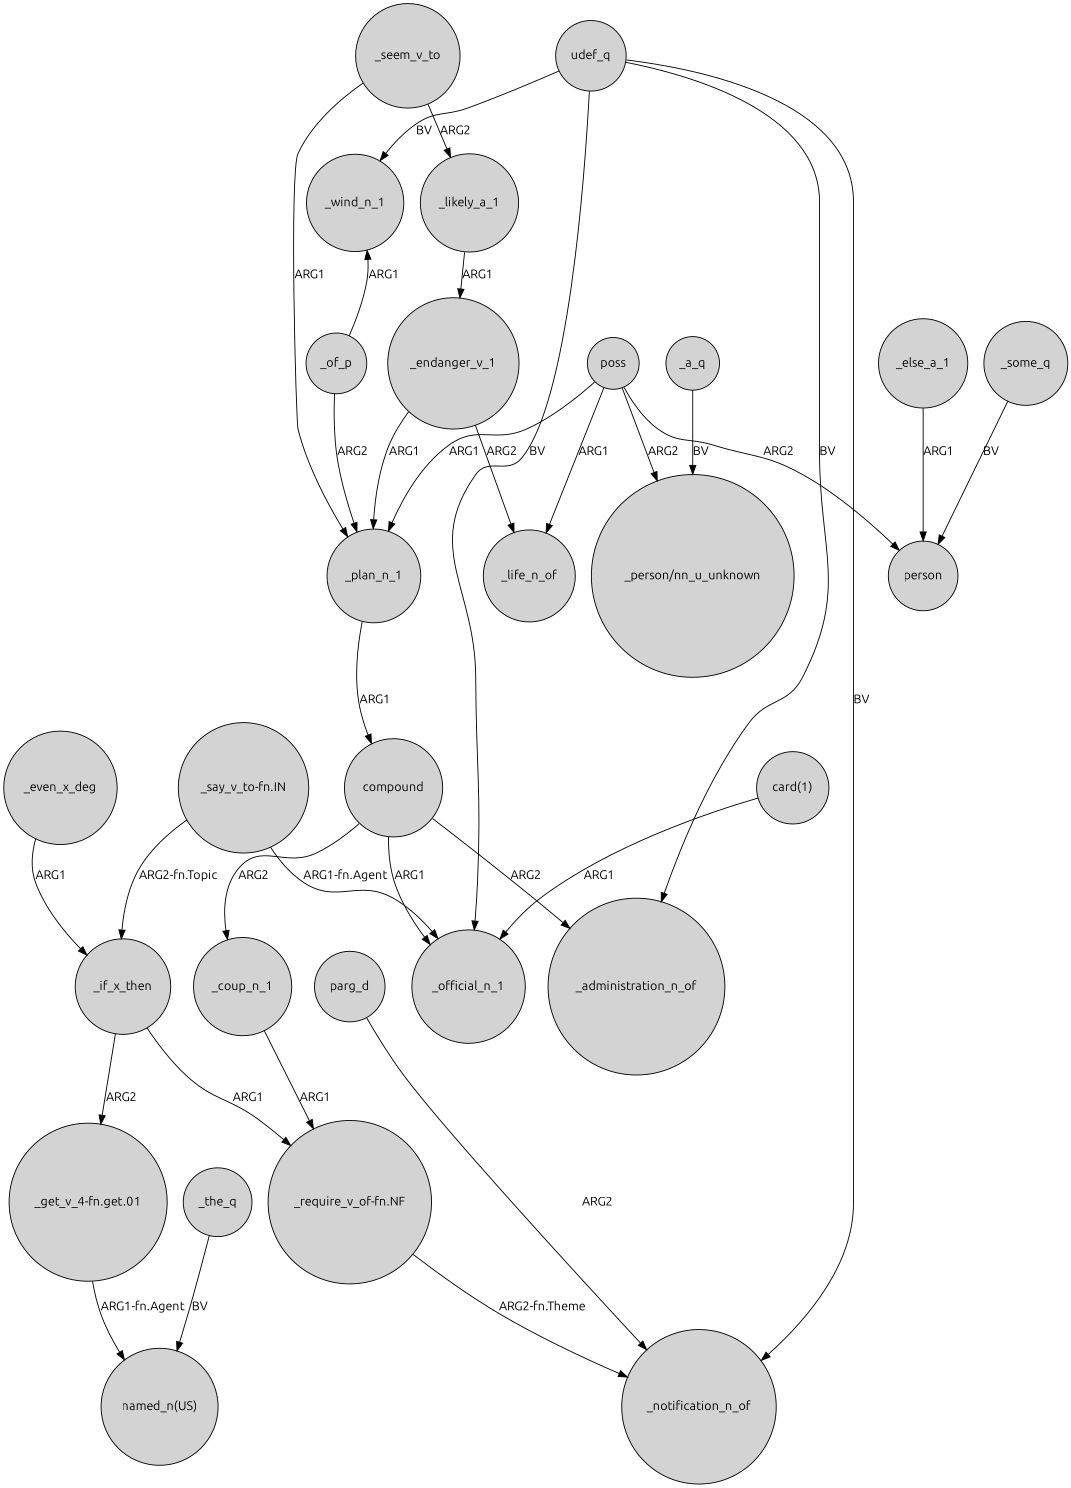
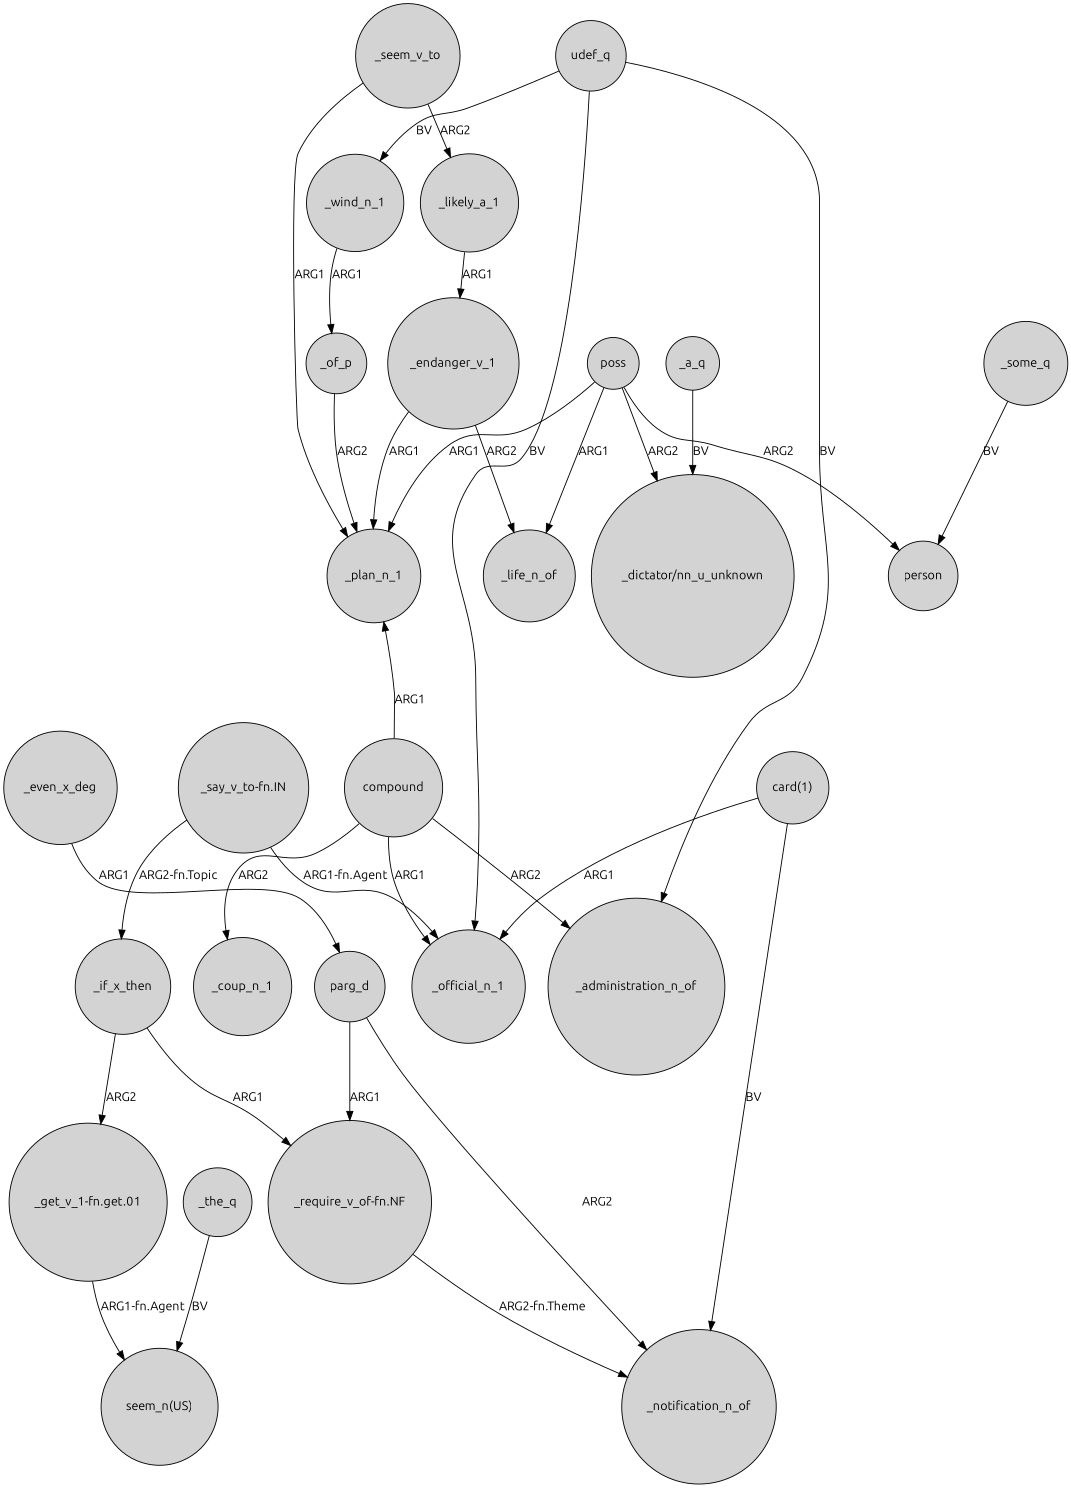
edge "_of_p" -> "_wind_n_1": reversed
node "_else_a_1": removed
node "_person/nn_u_unknown": label "_person/nn_u_unknown" -> "_dictator/nn_u_unknown"
edge "udef_q" -> "_notification_n_of": now "card(1)" -> "_notification_n_of"
edge "_plan_n_1" -> "compound": reversed
edge "_even_x_deg" -> "_if_x_then": now "_even_x_deg" -> "parg_d"
edge "_coup_n_1" -> "_require_v_of-fn.NF": now "parg_d" -> "_require_v_of-fn.NF"
node "_get_v_4-fn.get.01": label "_get_v_4-fn.get.01" -> "_get_v_1-fn.get.01"
node "named_n(US)": label "named_n(US)" -> "seem_n(US)"
